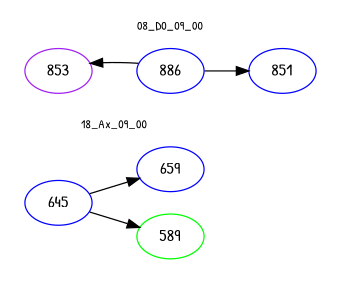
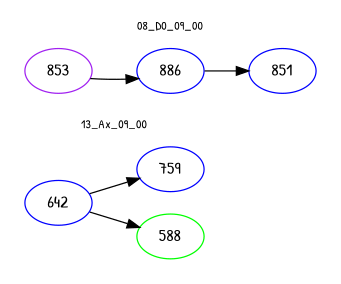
edge "886" -> "853": reversed
cluster "18_Ax_09_00": label "18_Ax_09_00" -> "13_Ax_09_00"
node "659": label "659" -> "759"
node "645": label "645" -> "642"
node "589": label "589" -> "588"
